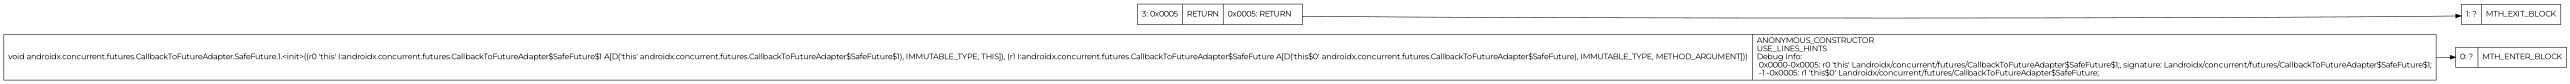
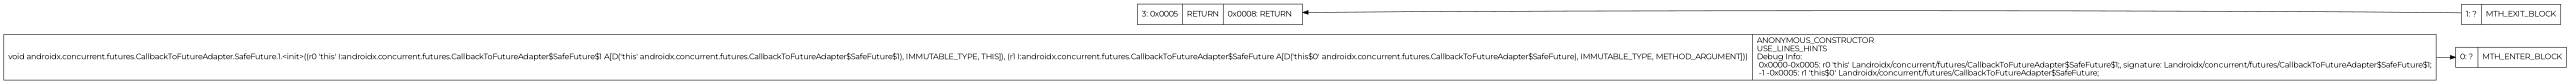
node "3: 0x0005": text "0x0005: RETURN" -> "0x0008: RETURN"
edge "3: 0x0005" -> "1: ?": reversed
